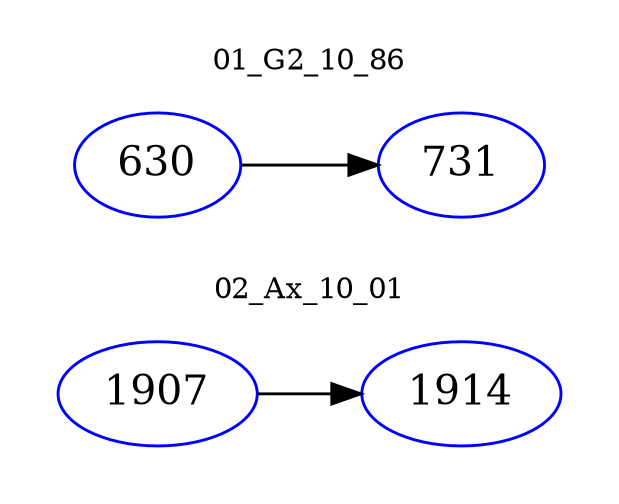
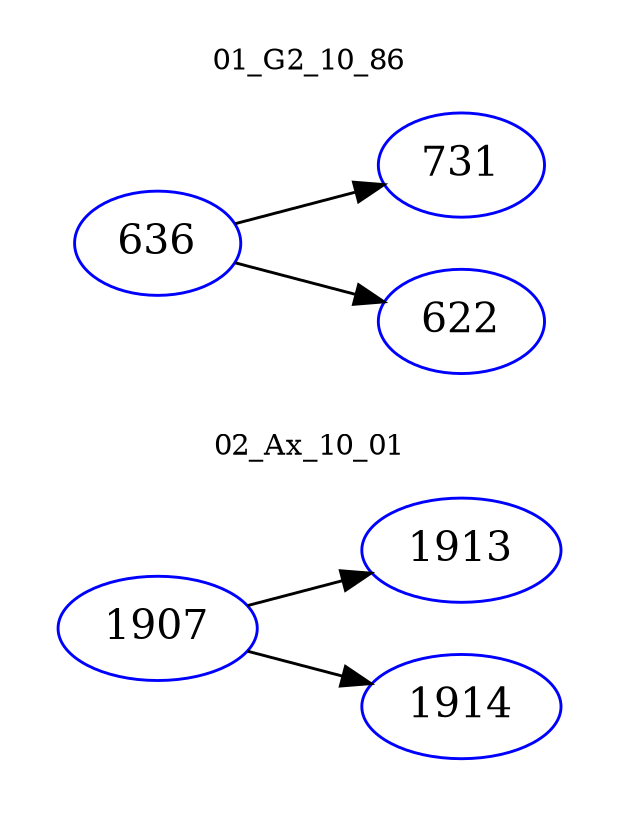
node "630": label "630" -> "636"
node "622": added
node "1913": added
